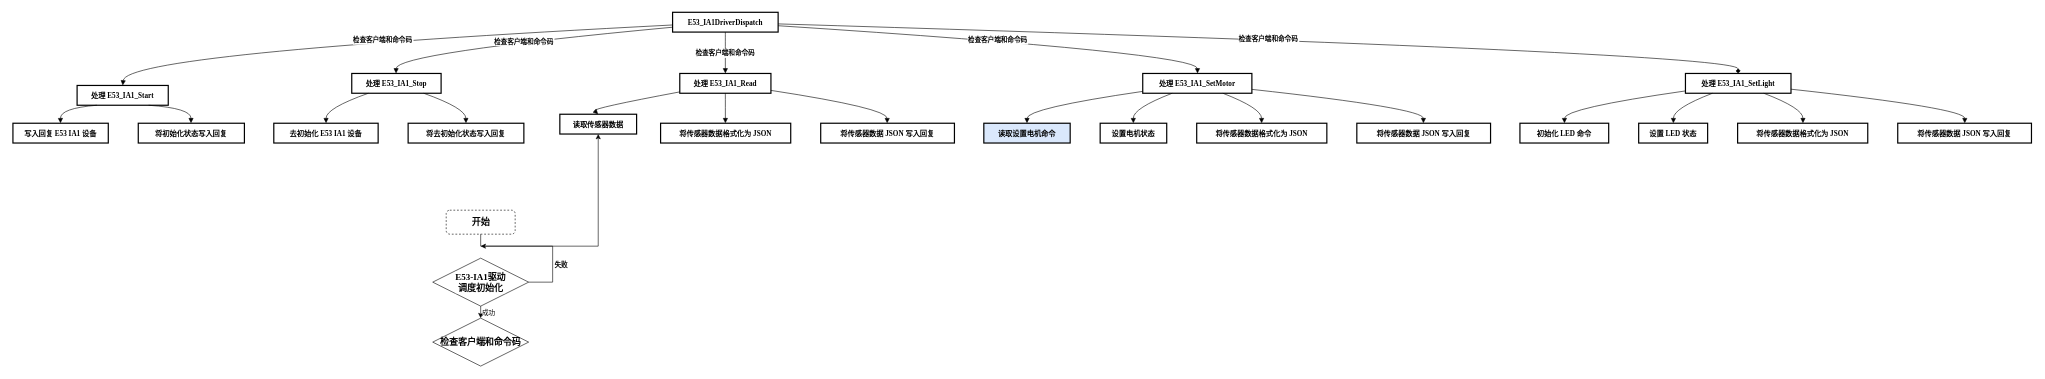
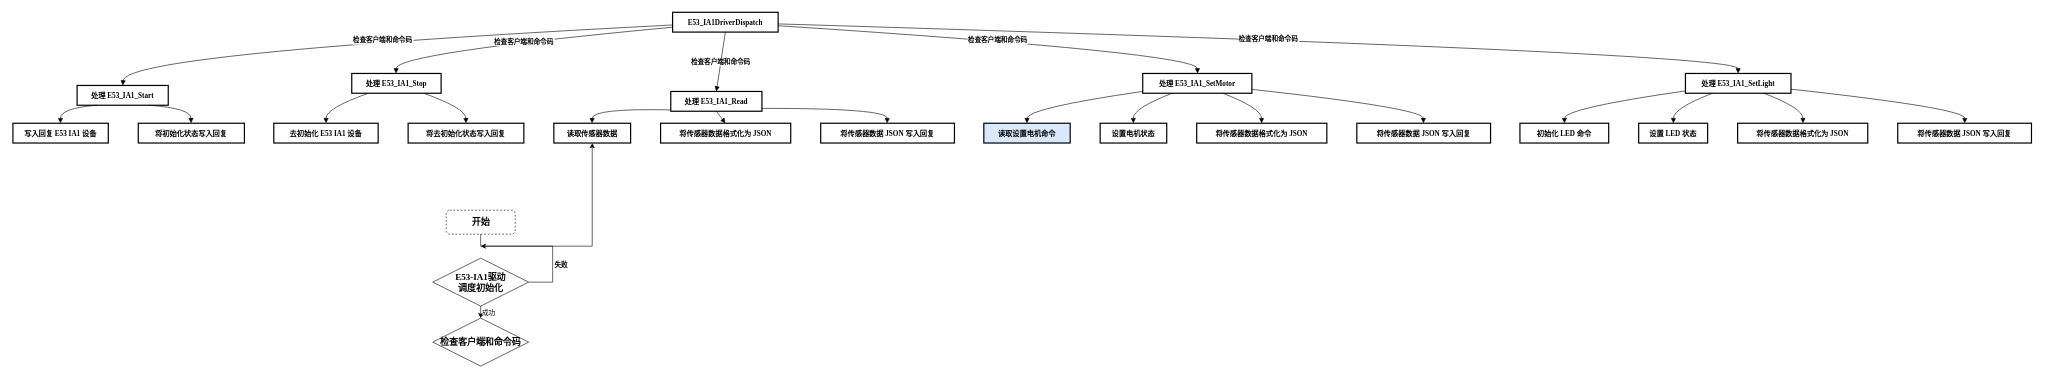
edge "E53_IA1DriverDispatch" -> "处理 E53_IA1_SetLight": arrowhead diamond -> block
node "处理 E53_IA1_Read": moved (725, 83) -> (716, 101)
node "读取传感器数据": moved (598, 124) -> (592, 133)
